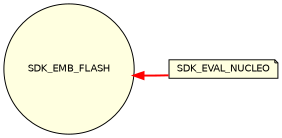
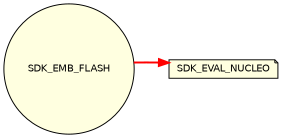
edge "SDK_EVAL_NUCLEO" -> "SDK_EMB_FLASH": reversed
